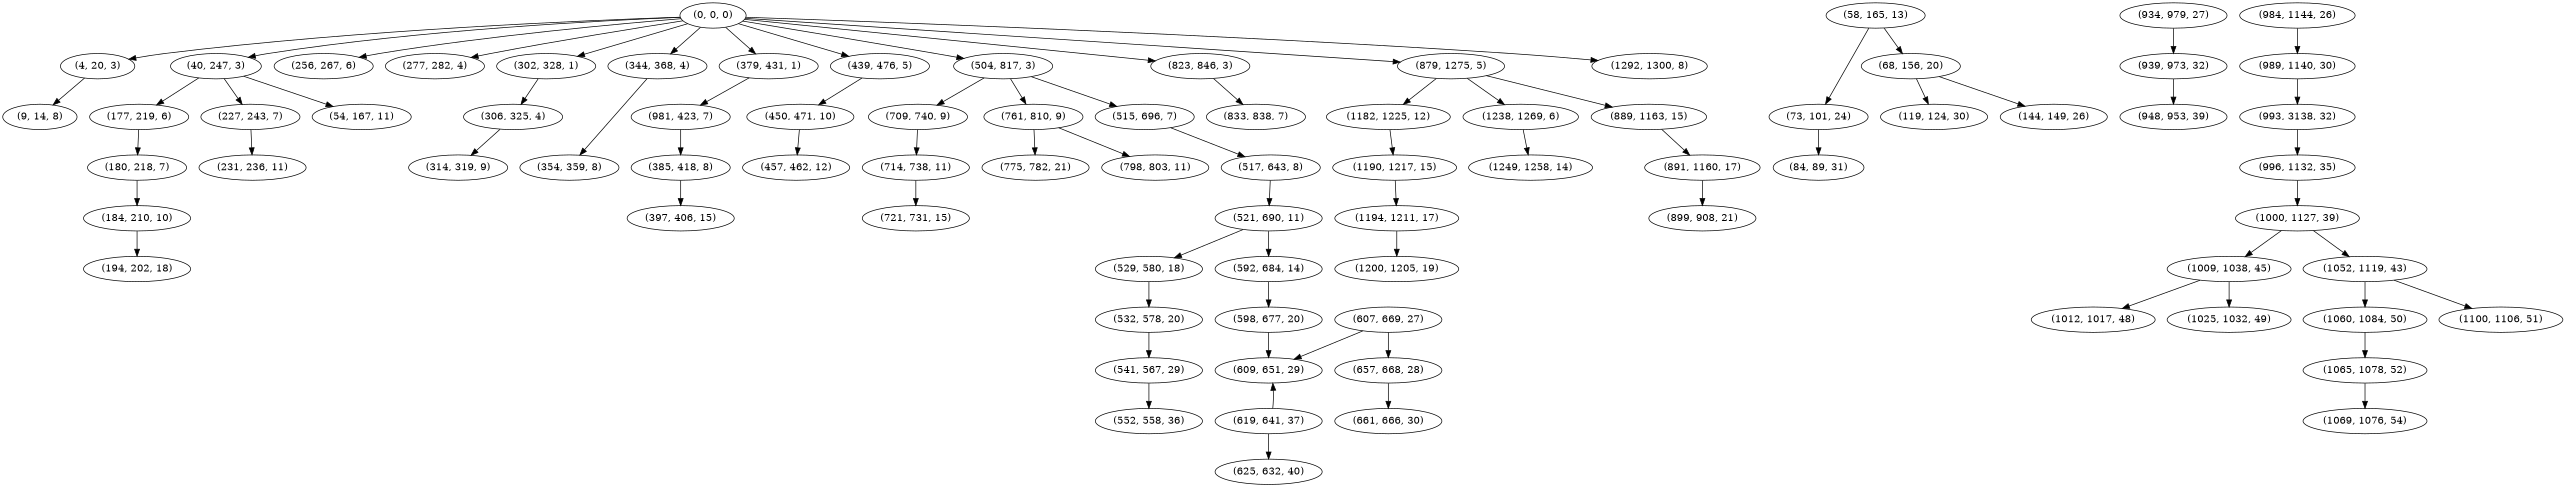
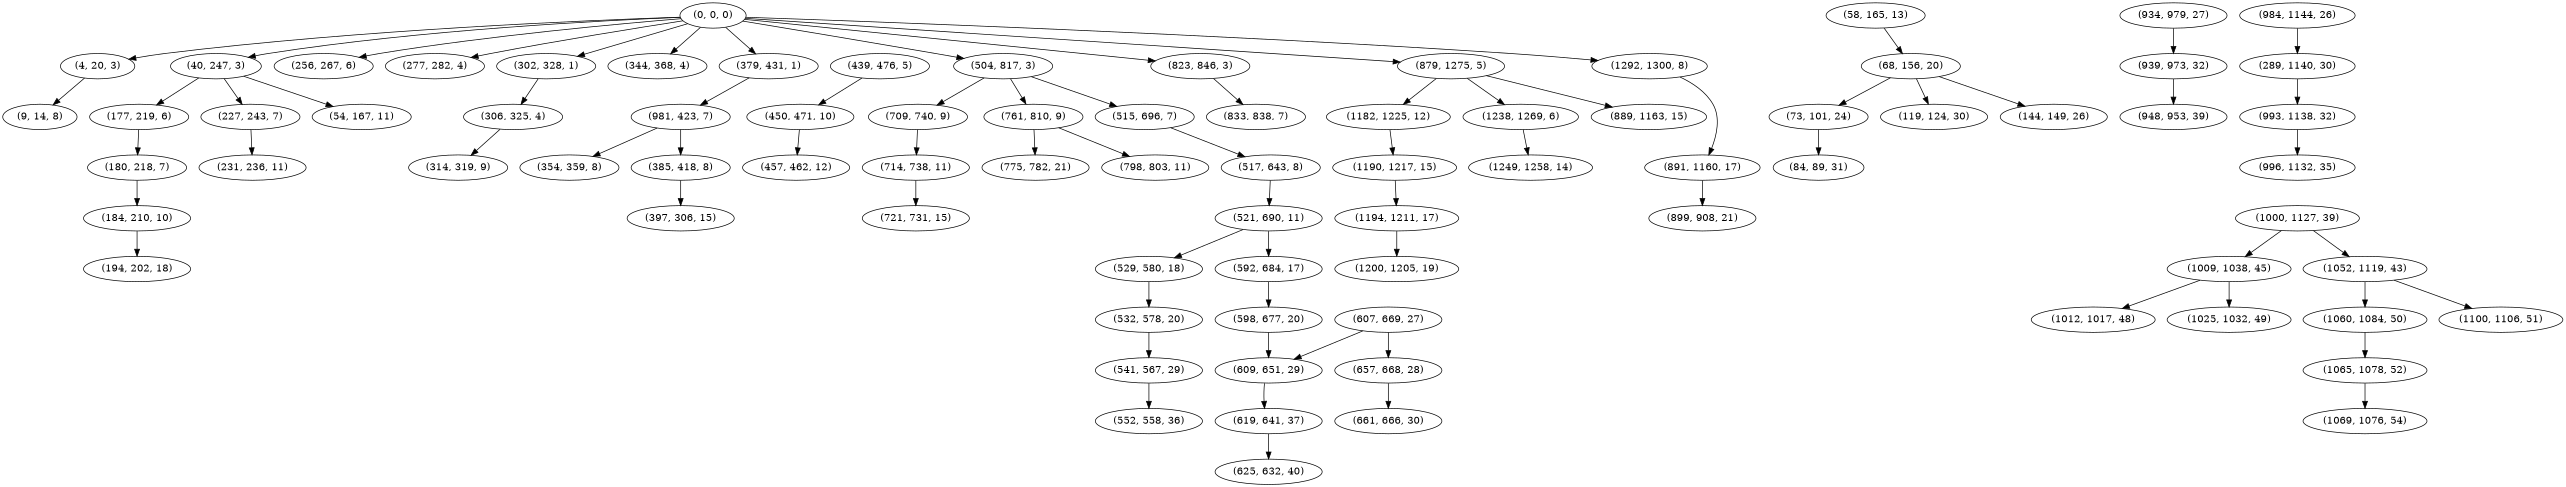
edge "(0, 0, 0)" -> "(439, 476, 5)": removed
edge "(58, 165, 13)" -> "(73, 101, 24)": now "(68, 156, 20)" -> "(73, 101, 24)"
node "(989, 1140, 30)": label "(989, 1140, 30)" -> "(289, 1140, 30)"
edge "(344, 368, 4)" -> "(354, 359, 8)": now "(981, 423, 7)" -> "(354, 359, 8)"
node "(993, 3138, 32)": label "(993, 3138, 32)" -> "(993, 1138, 32)"
edge "(889, 1163, 15)" -> "(891, 1160, 17)": now "(1292, 1300, 8)" -> "(891, 1160, 17)"
edge "(996, 1132, 35)" -> "(1000, 1127, 39)": removed
node "(397, 406, 15)": label "(397, 406, 15)" -> "(397, 306, 15)"
node "(592, 684, 14)": label "(592, 684, 14)" -> "(592, 684, 17)"
edge "(619, 641, 37)" -> "(609, 651, 29)": reversed
